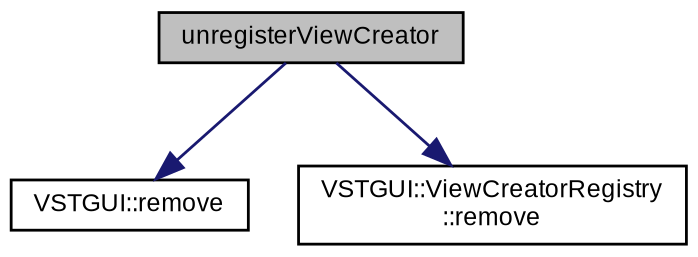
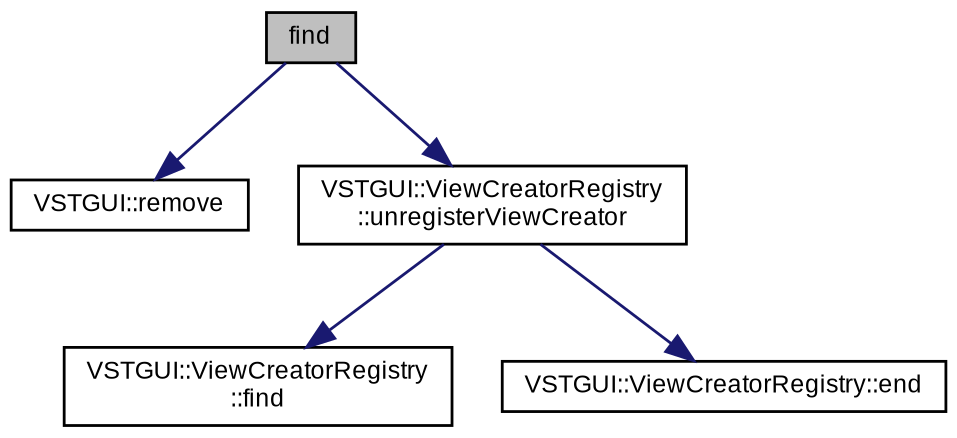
node "unregisterViewCreator": label "unregisterViewCreator" -> "find"
node "VSTGUI::ViewCreatorRegistry ::remove": label "VSTGUI::ViewCreatorRegistry ::remove" -> "VSTGUI::ViewCreatorRegistry ::unregisterViewCreator"
node "VSTGUI::ViewCreatorRegistry ::find": added
node "VSTGUI::ViewCreatorRegistry::end": added
